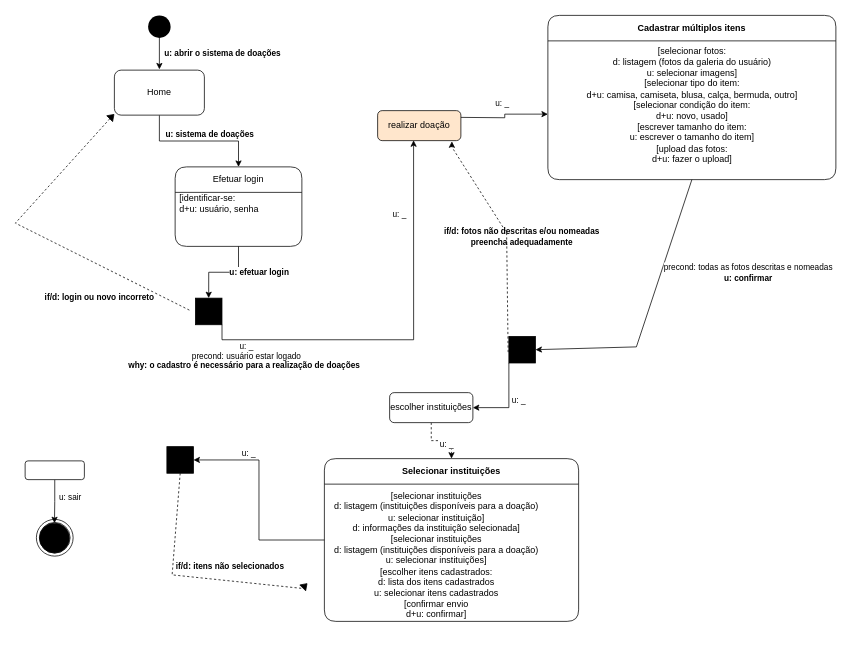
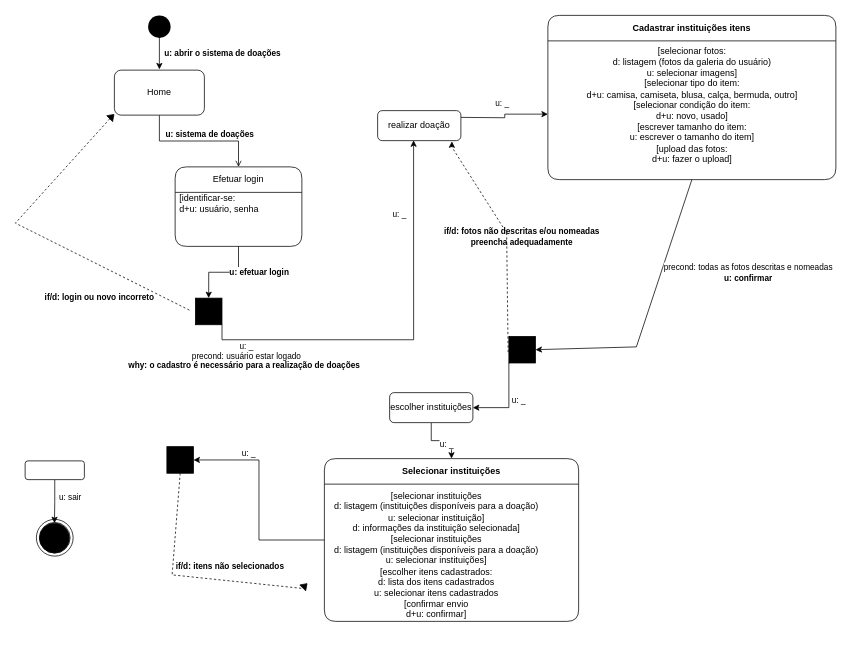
node "Cadastrar múltiplos itens": label "Cadastrar múltiplos itens" -> "Cadastrar instituições itens"
node "realizar doação": fillcolor #ffe6cc -> #ffffff
edge "Home" -> "Efetuar login": arrowhead classic -> open
edge "escolher instituições" -> "Selecionar instituições": style dashed -> solid
